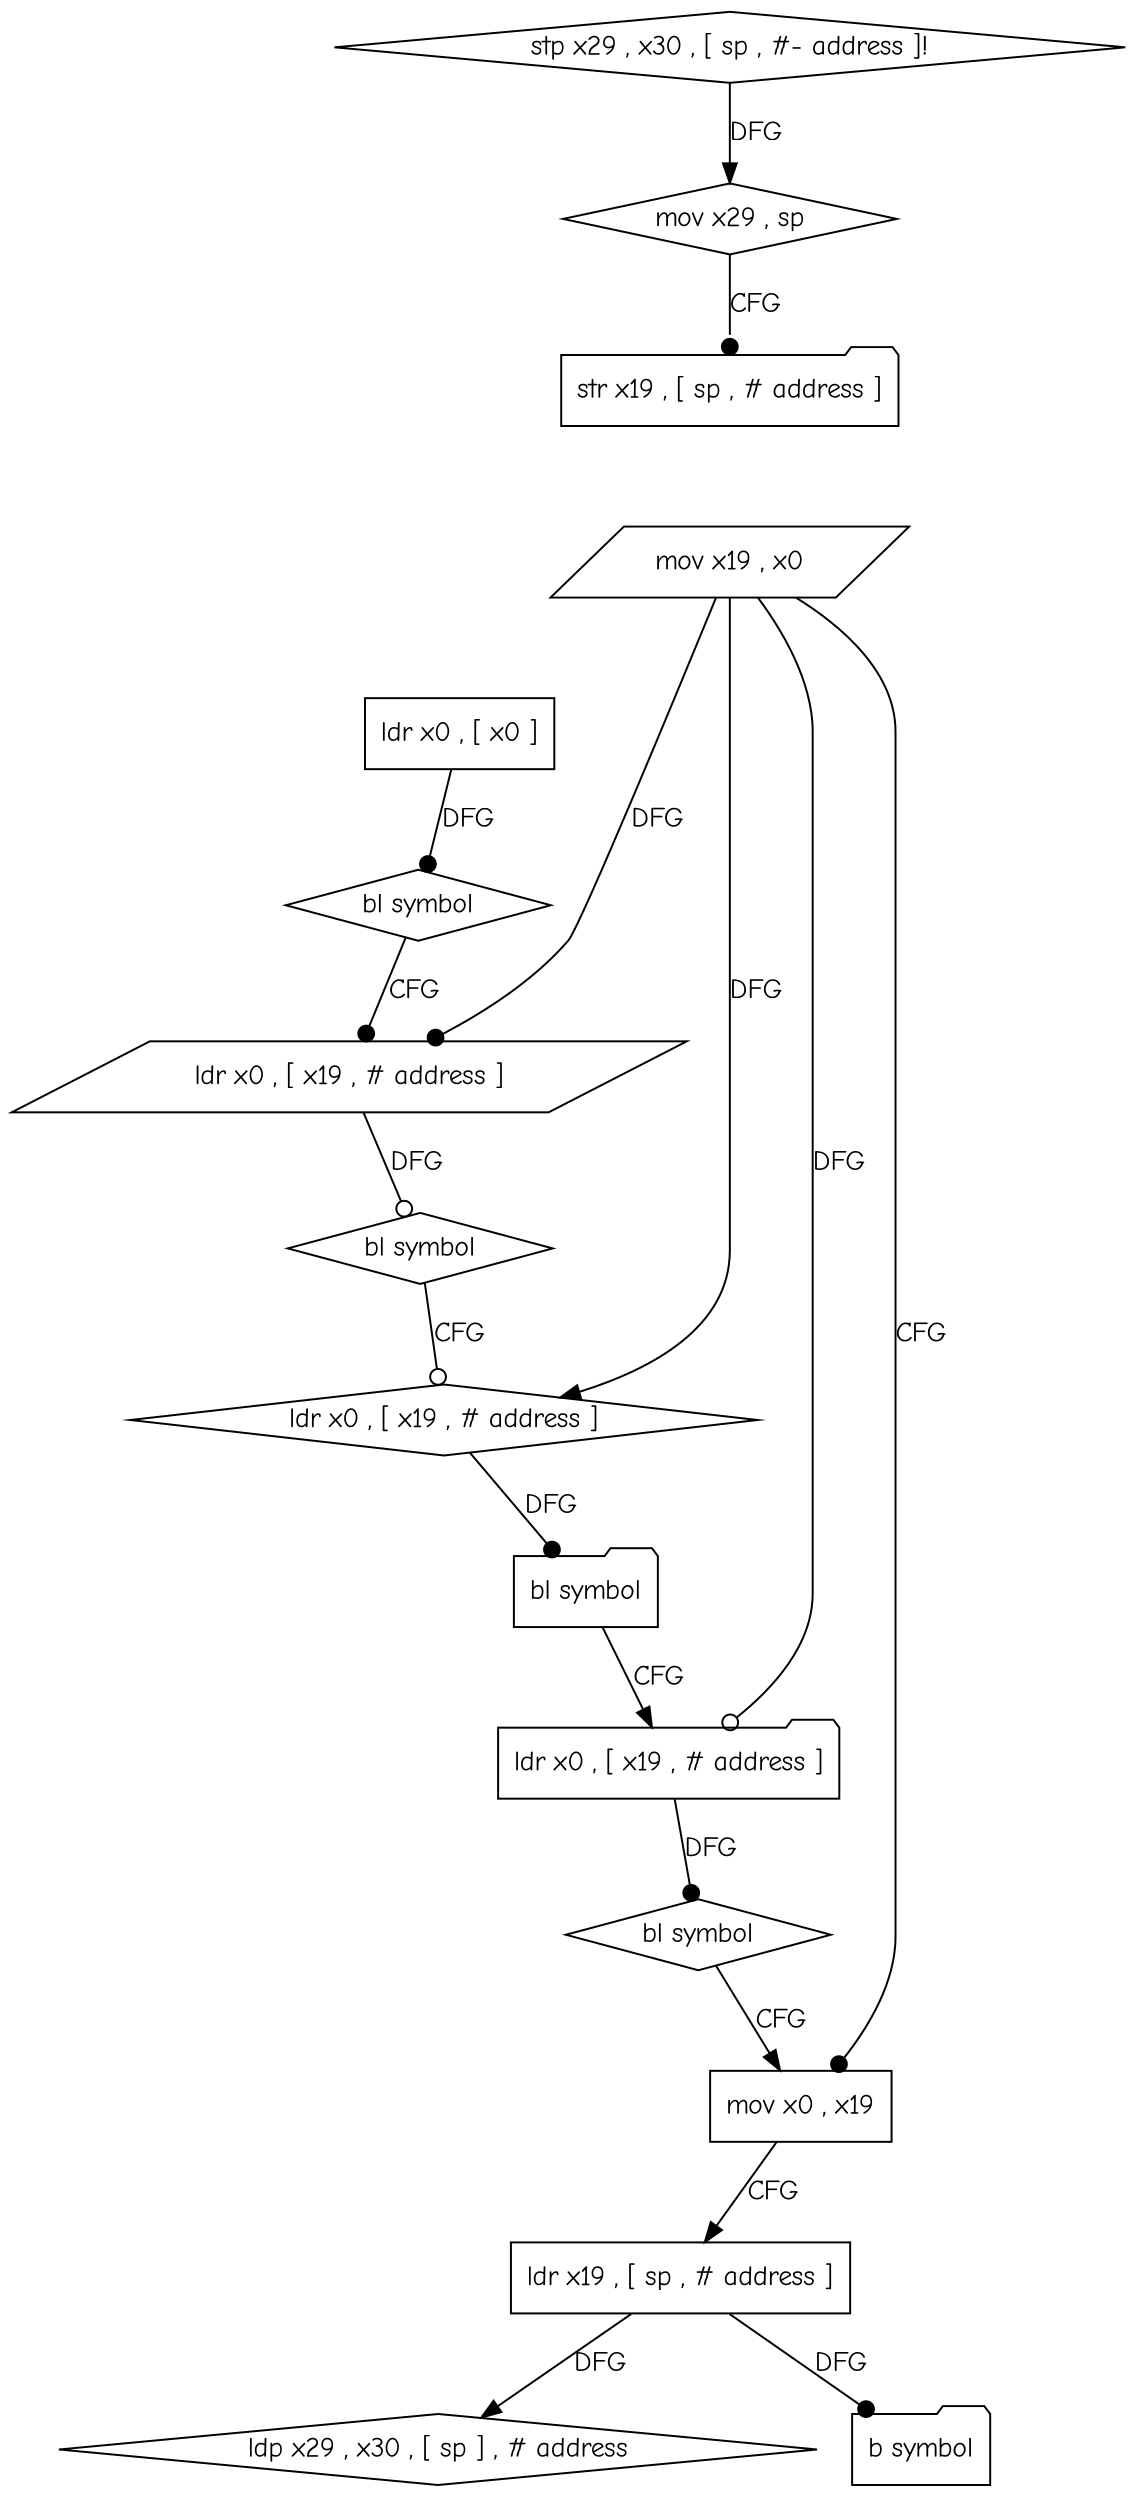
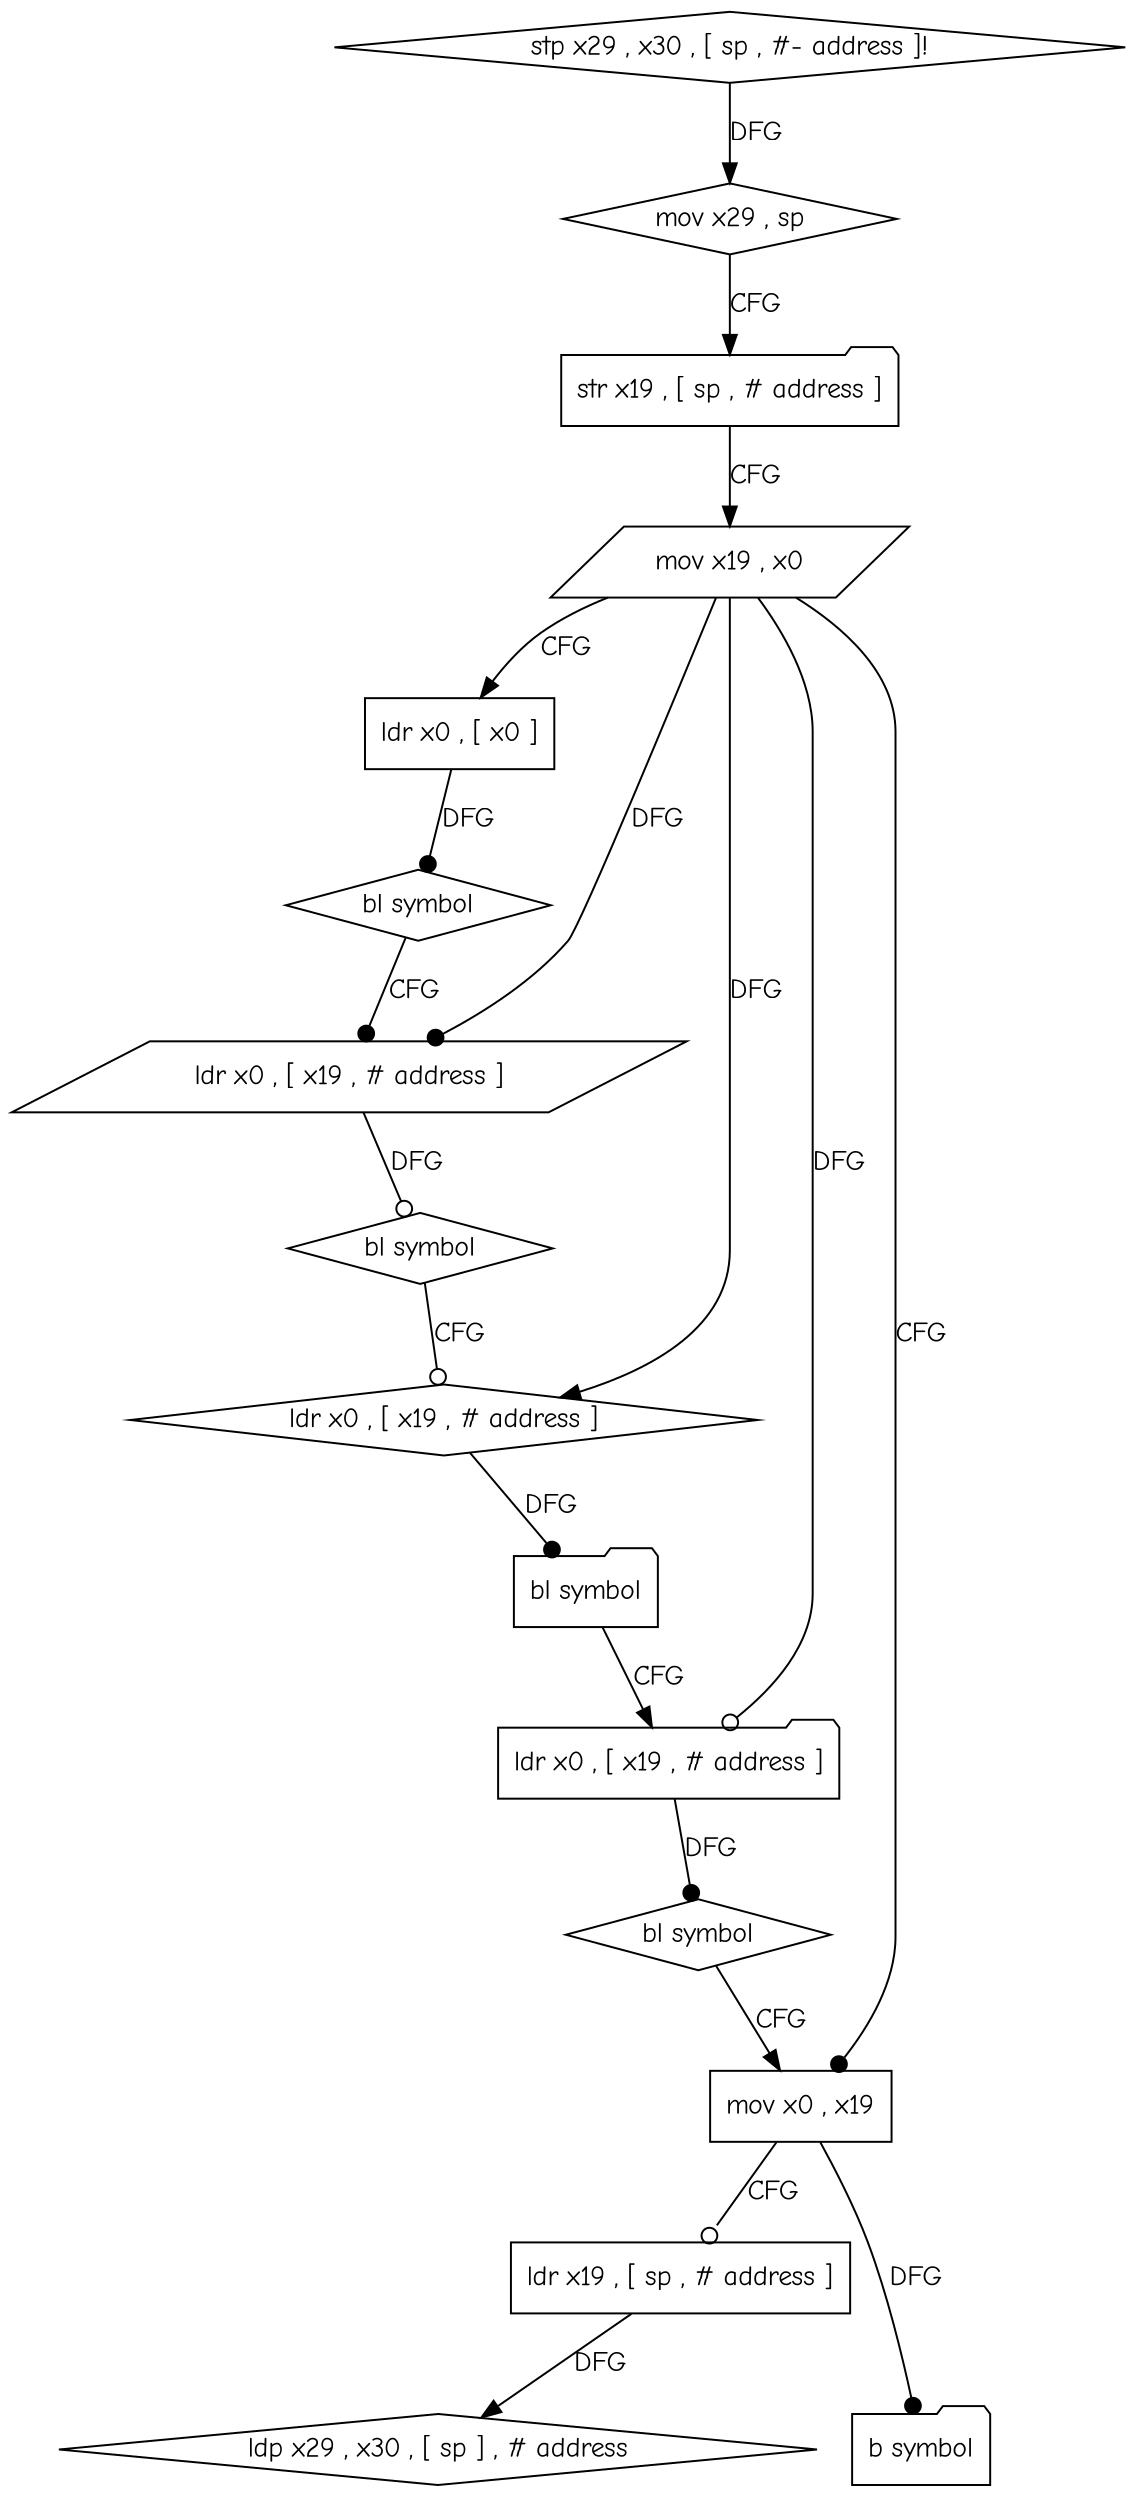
edge "mov x29 , sp" -> "str x19 , [ sp , # address ]": arrowhead dot -> normal
edge "str x19 , [ sp , # address ]" -> "mov x19 , x0": added, label "CFG"
edge "mov x19 , x0" -> "ldr x0 , [ x0 ]": added, label "CFG"
edge "mov x0 , x19" -> "ldr x19 , [ sp , # address ]": arrowhead normal -> odot
edge "ldr x19 , [ sp , # address ]" -> "b symbol": now "mov x0 , x19" -> "b symbol"
